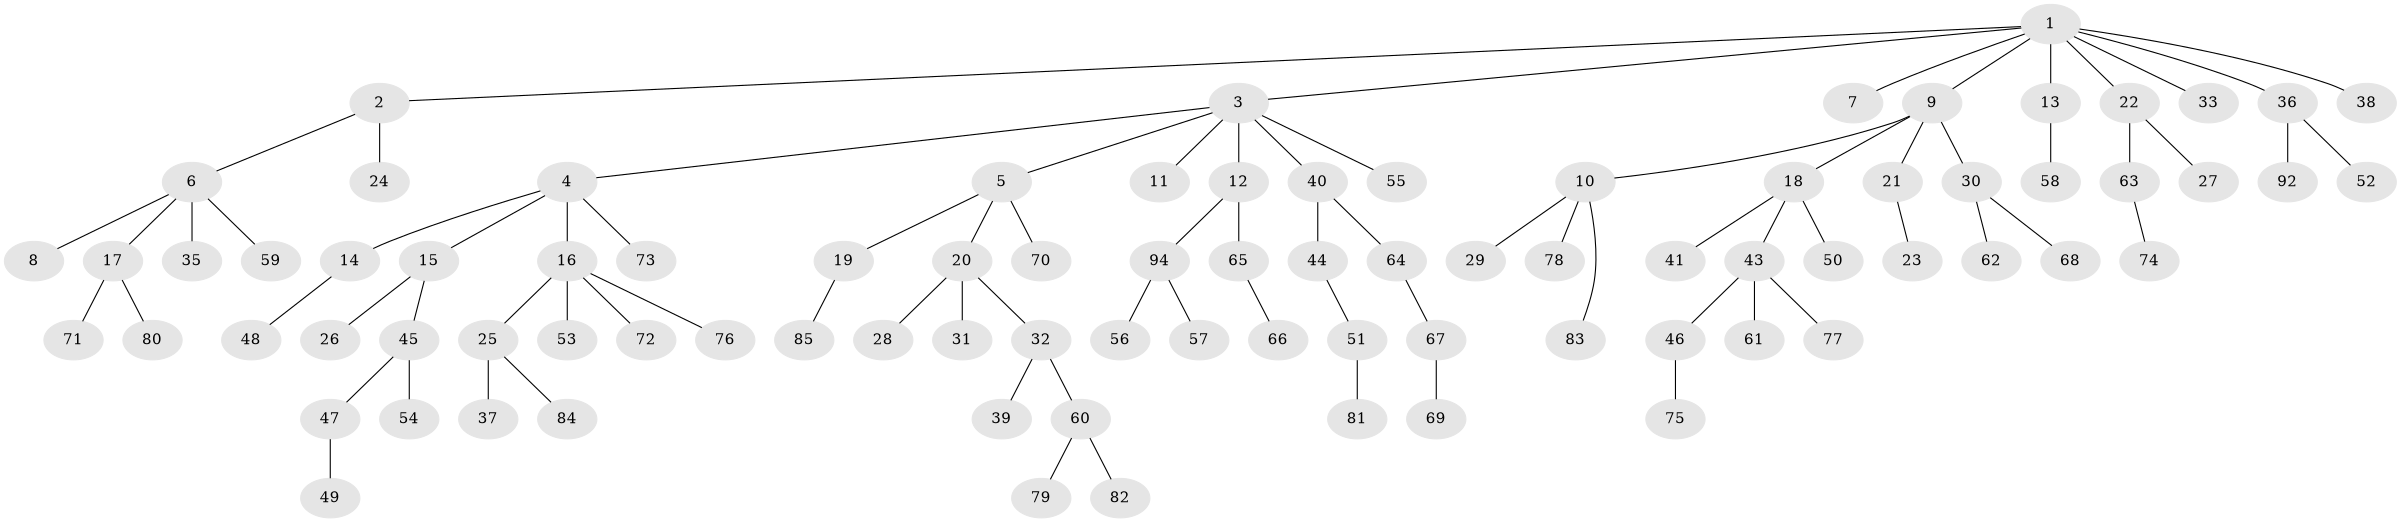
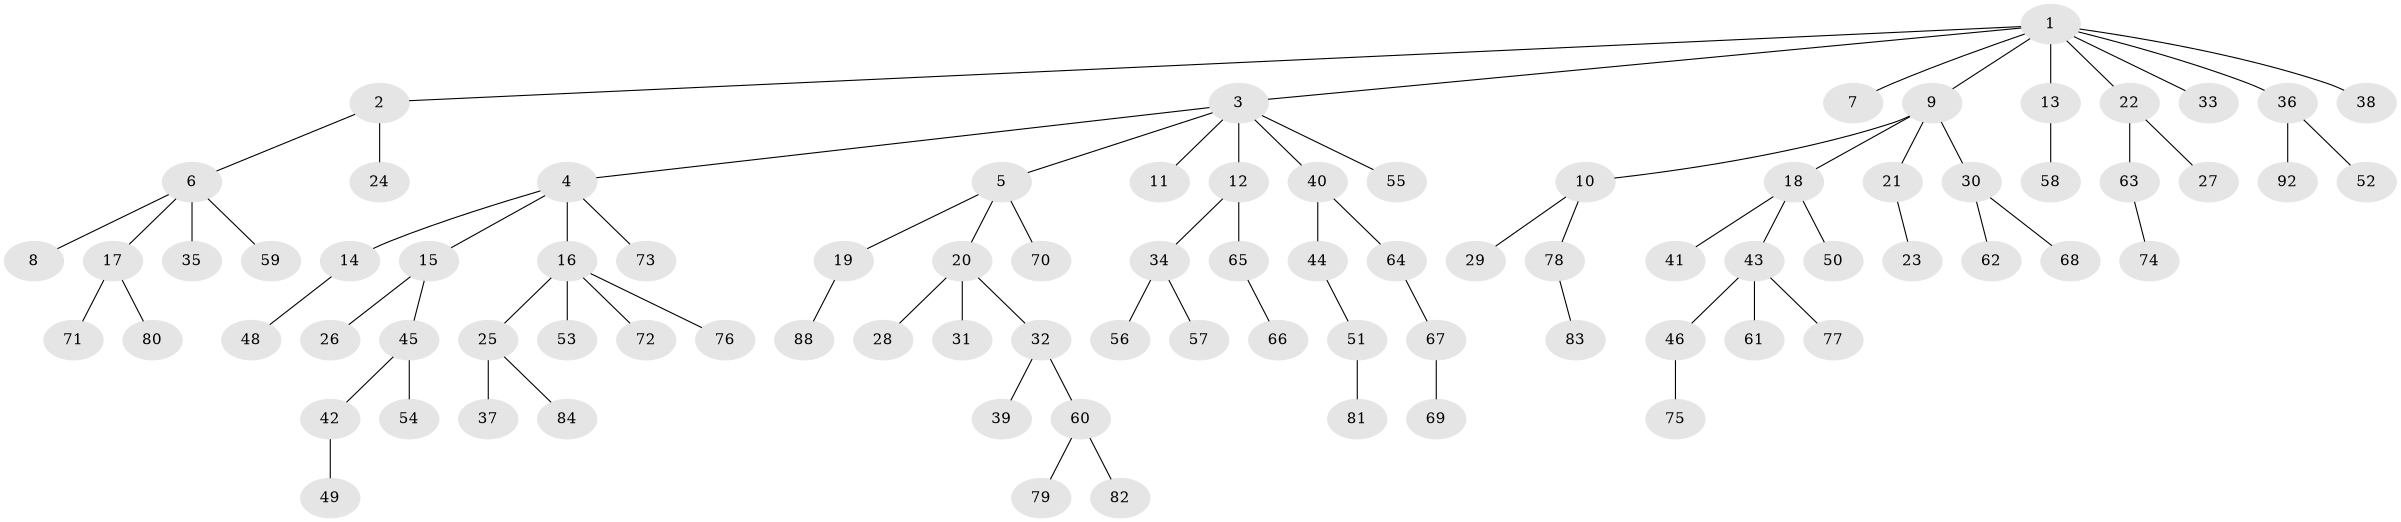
node "94": label "94" -> "34"
edge "10" -- "83": now "78" -- "83"
node "85": label "85" -> "88"
node "47": label "47" -> "42"
